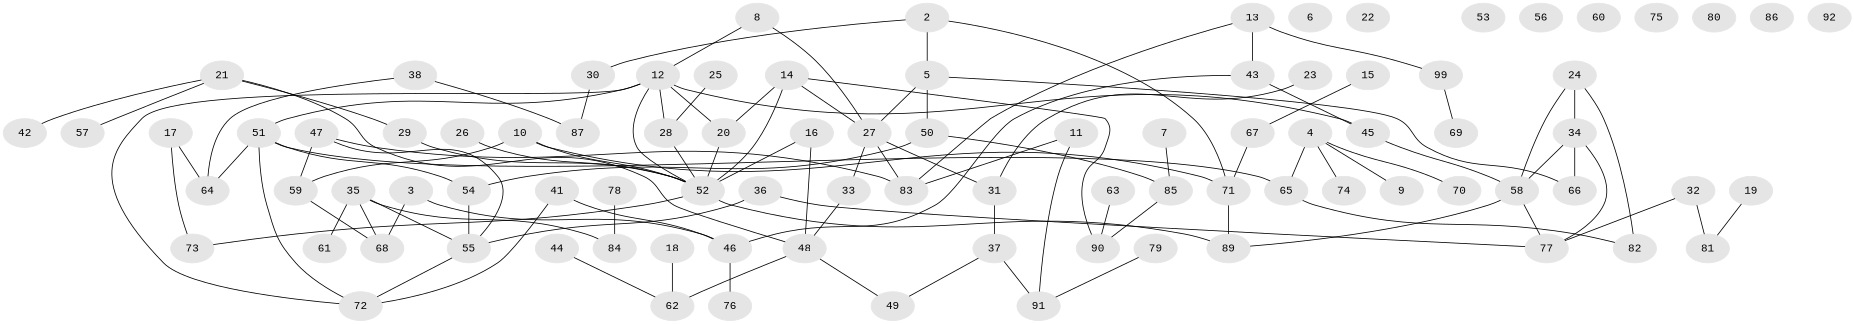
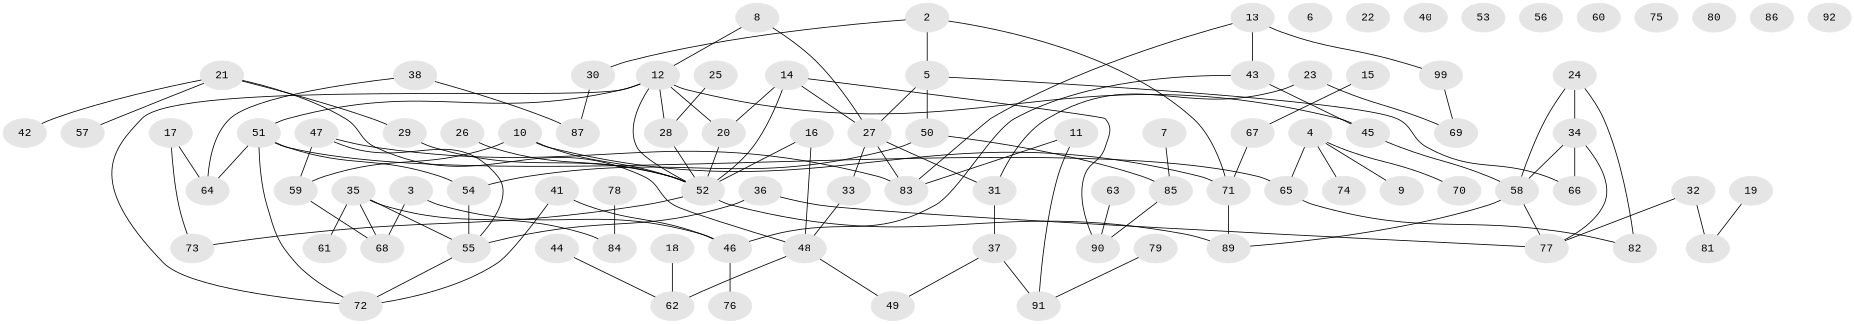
node "40": added
edge "23" -- "69": added
